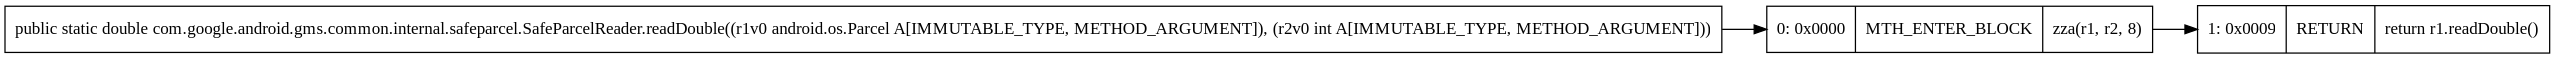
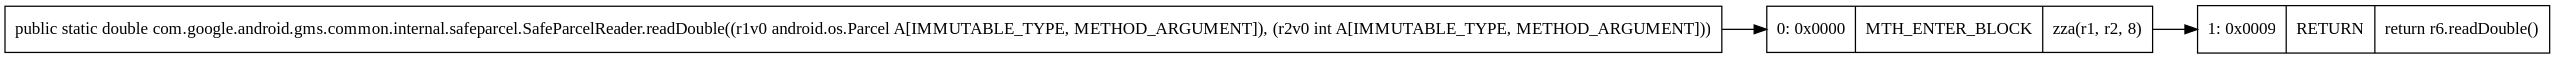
node "1: 0x0009": text "return r1.readDouble()" -> "return r6.readDouble()"
